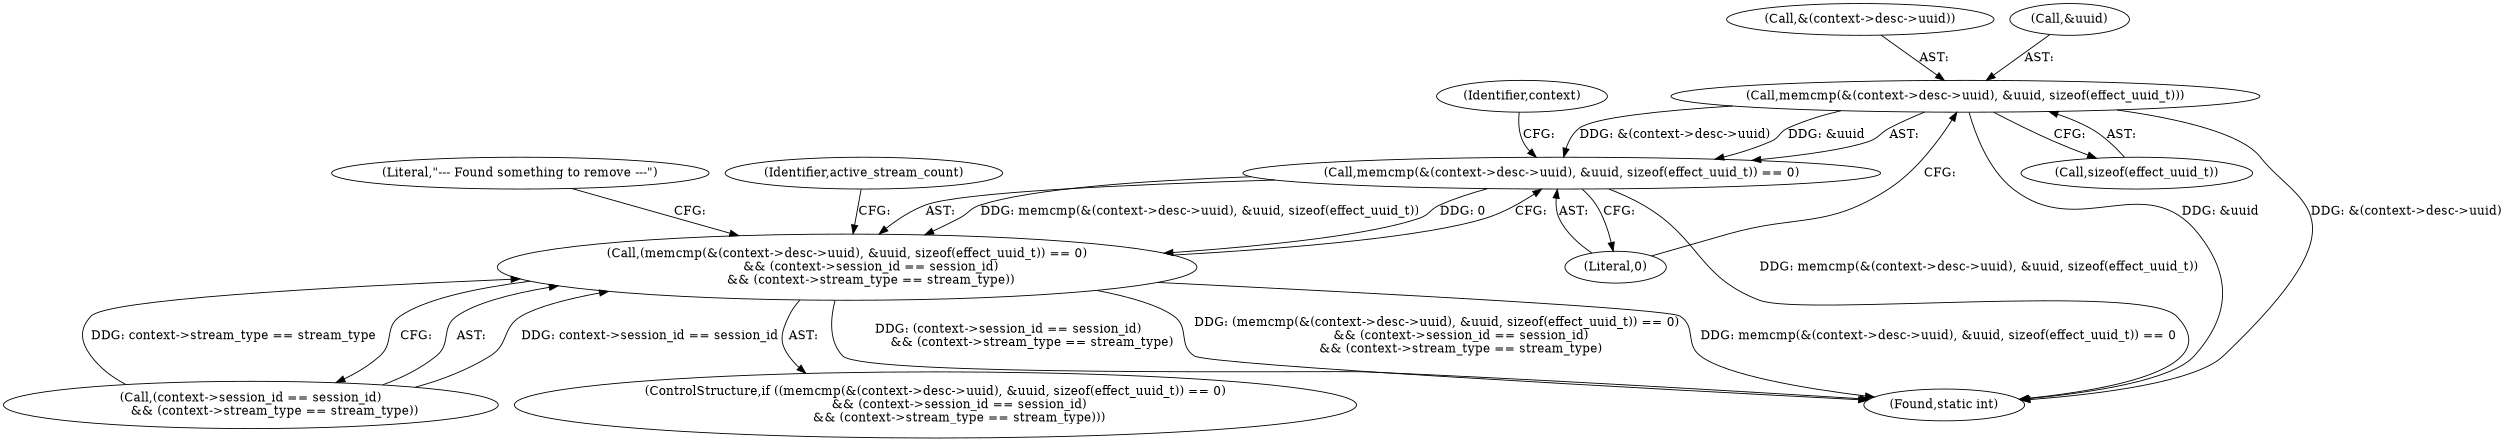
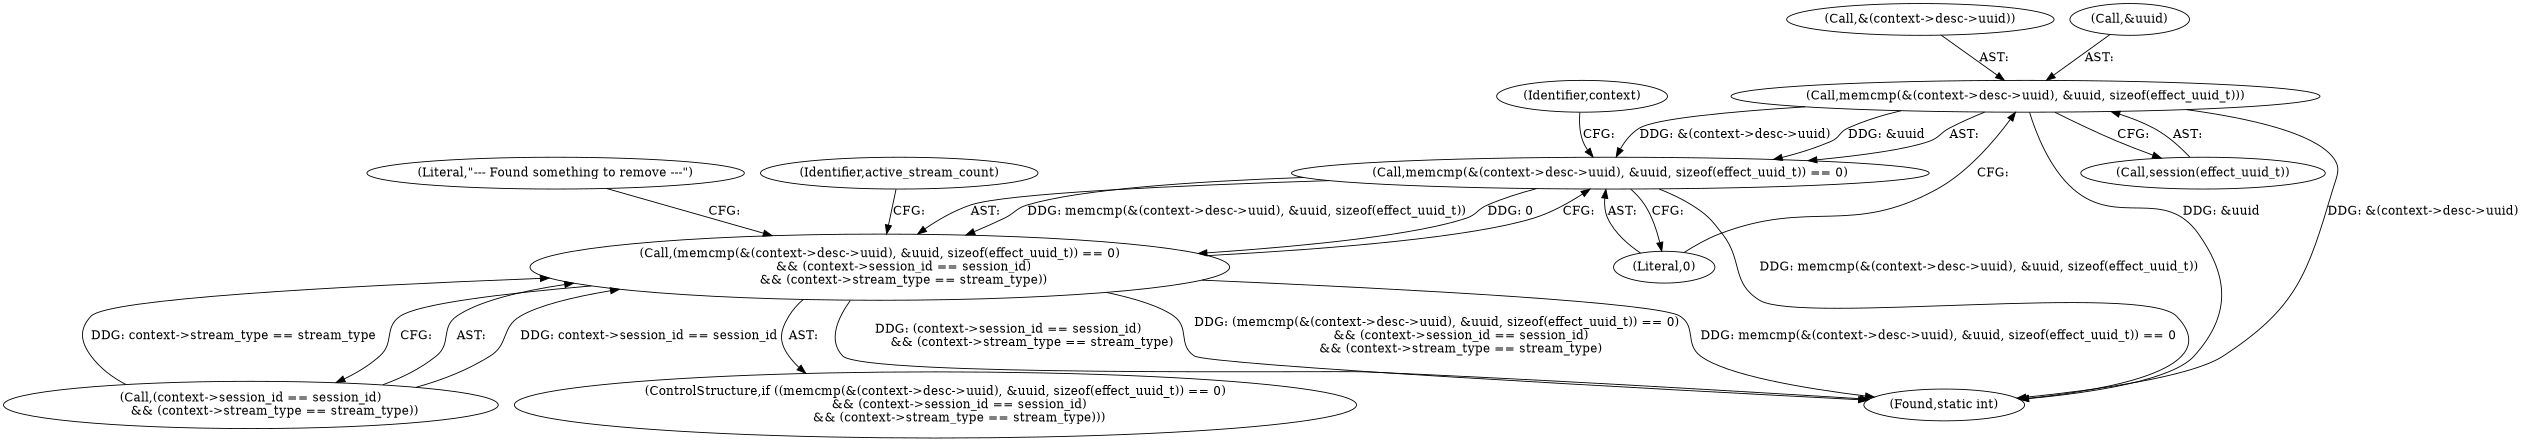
node "(Call,sizeof(effect_uuid_t))": label "(Call,sizeof(effect_uuid_t))" -> "(Call,session(effect_uuid_t))"
